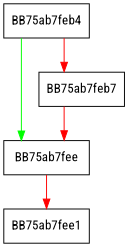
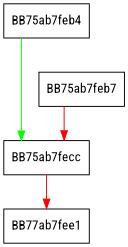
edge "BB75ab7feb4" -> "BB75ab7feb7": removed
node "BB75ab7fee": label "BB75ab7fee" -> "BB75ab7fecc"
node "BB75ab7fee1": label "BB75ab7fee1" -> "BB77ab7fee1"
